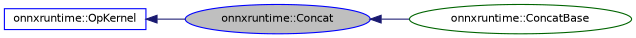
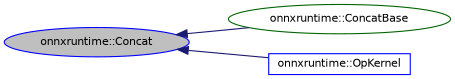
edge "onnxruntime::Concat" -> "onnxruntime::OpKernel": reversed
